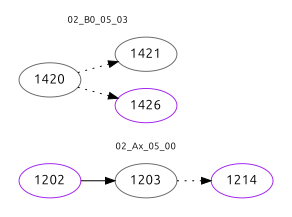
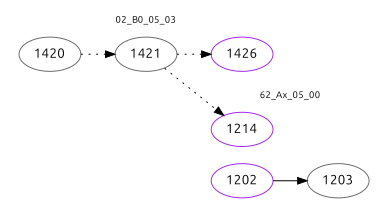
edge "1420" -> "1426": now "1421" -> "1426"
cluster "02_Ax_05_00": label "02_Ax_05_00" -> "62_Ax_05_00"
edge "1203" -> "1214": now "1421" -> "1214"
